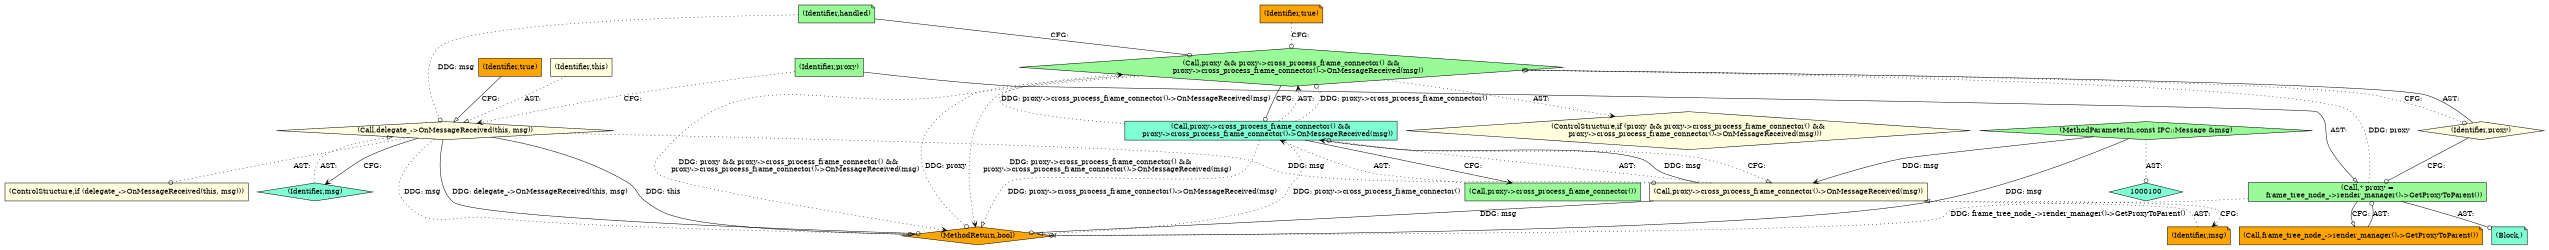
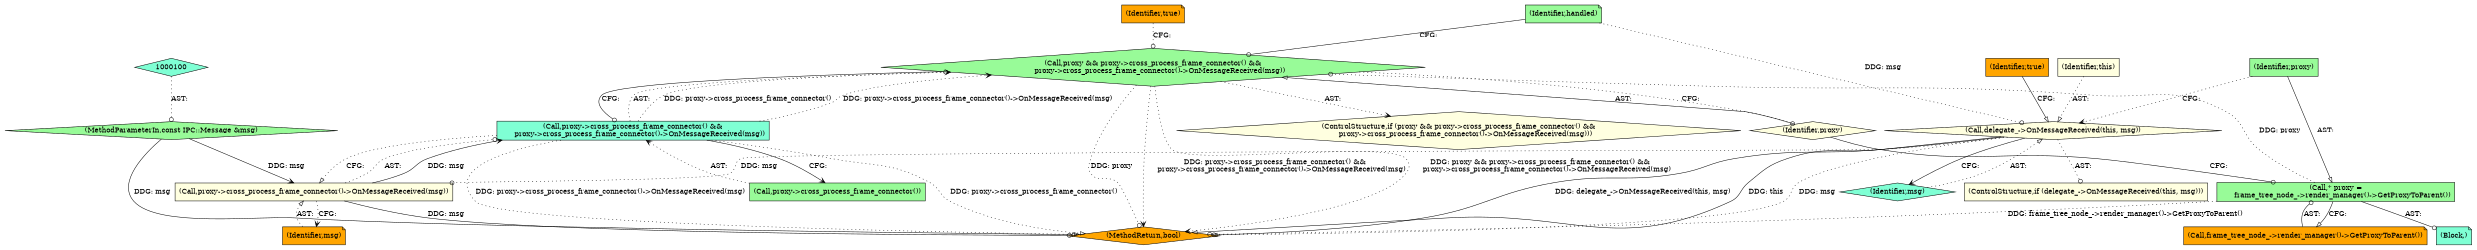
edge "(MethodParameterIn,const IPC::Message &msg)" -> "1000100": reversed
